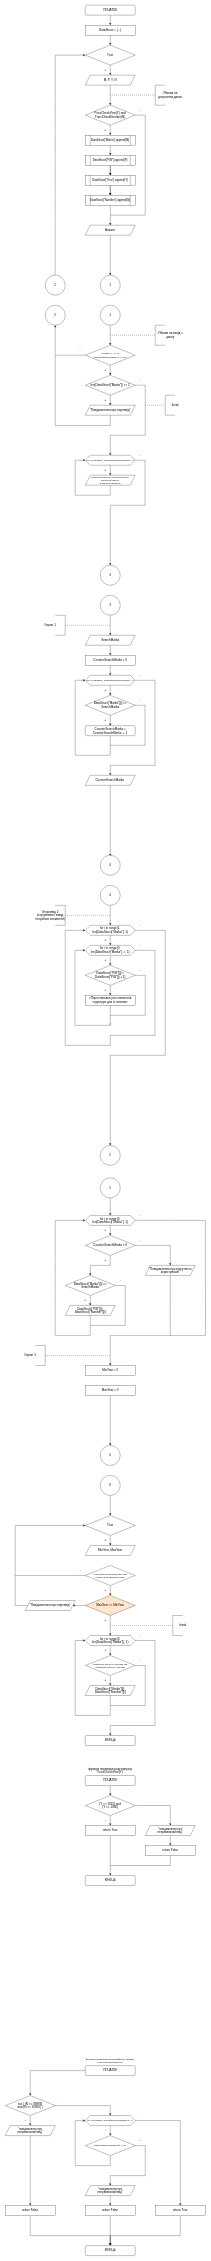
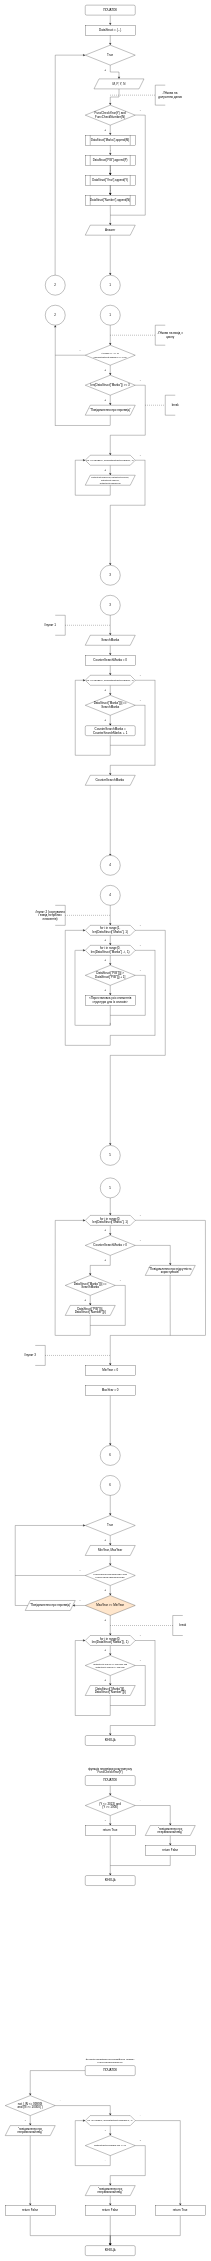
node "M, P, Y, N": moved (110, 80) -> (119, 84)
node "//переввід 2 (сортування і вивід потрібних елементів)": label "//переввід 2 (сортування і вивід потрібних елементів)" -> "//пункт 2 (сортування і вивід потрібних елементів)"
edge "MinYear, MaxYear" -> "FuncCheckYear(MinYear) and FuncCheckYear(MaxYear)": added
